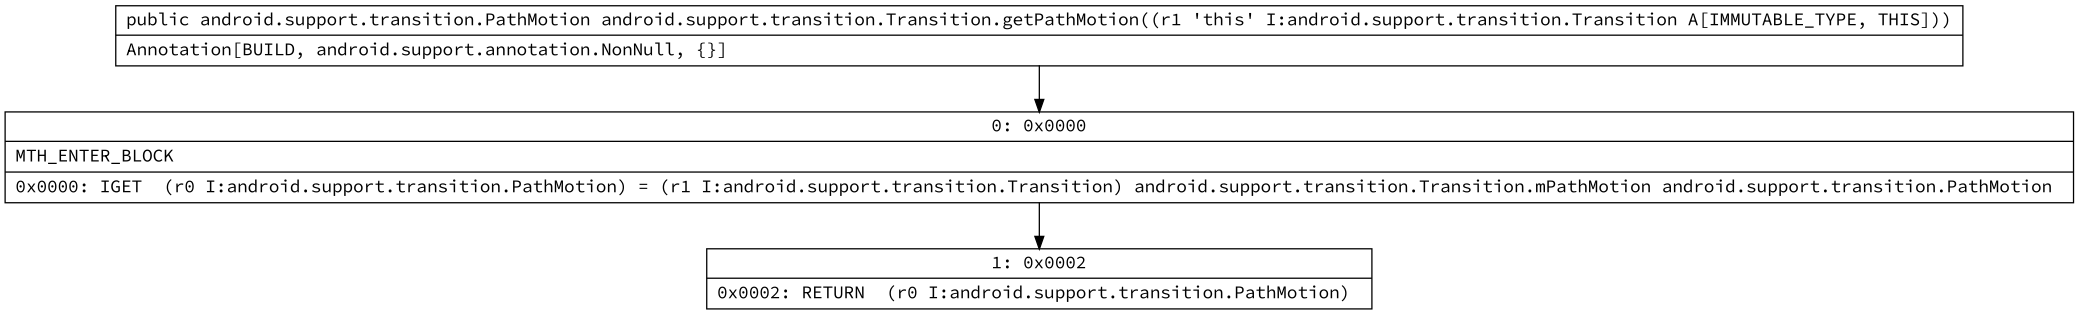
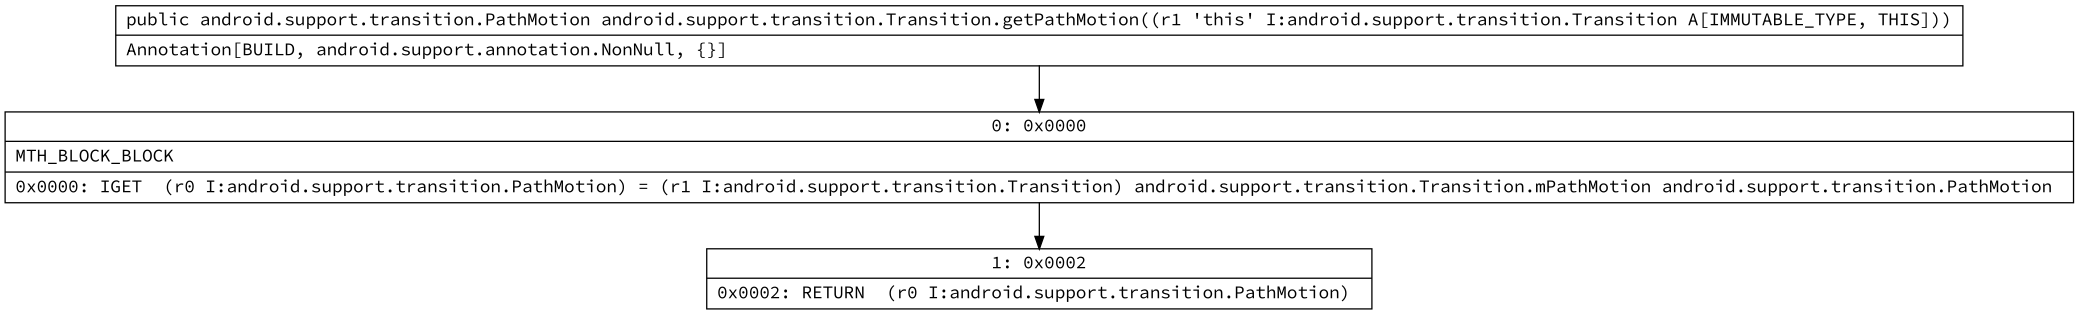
node "0: 0x0000": text "MTH_ENTER_BLOCK" -> "MTH_BLOCK_BLOCK"
